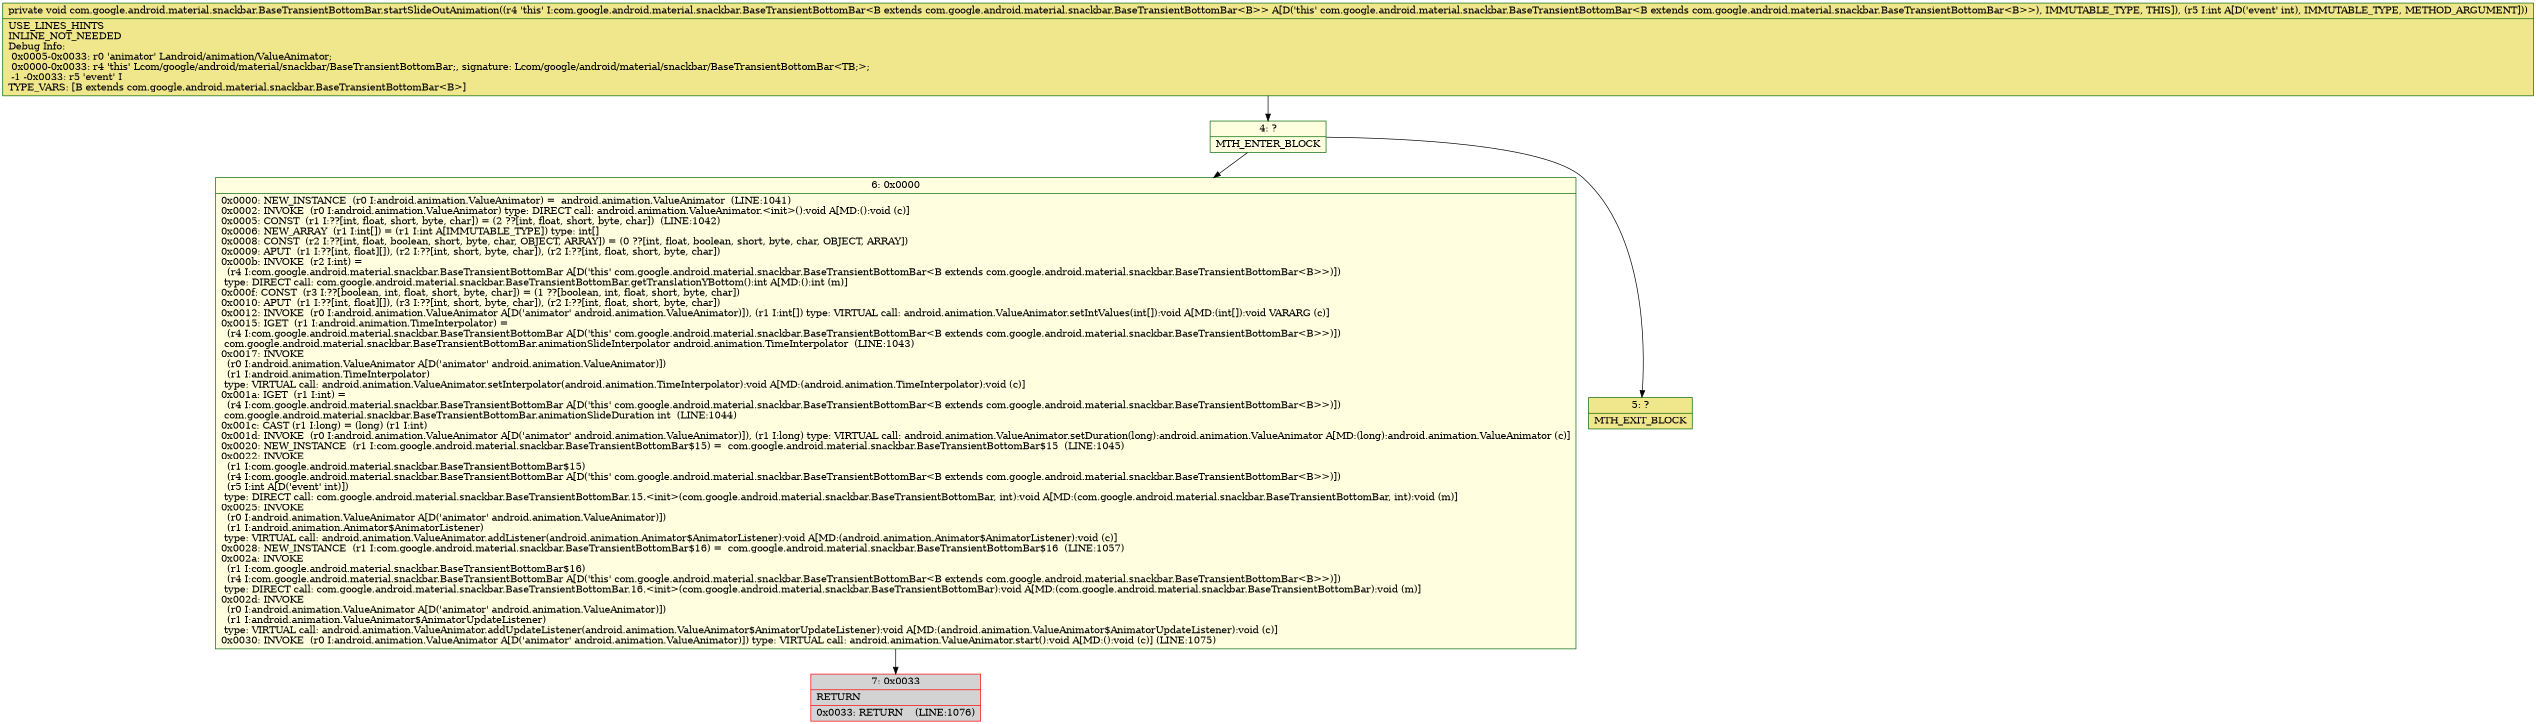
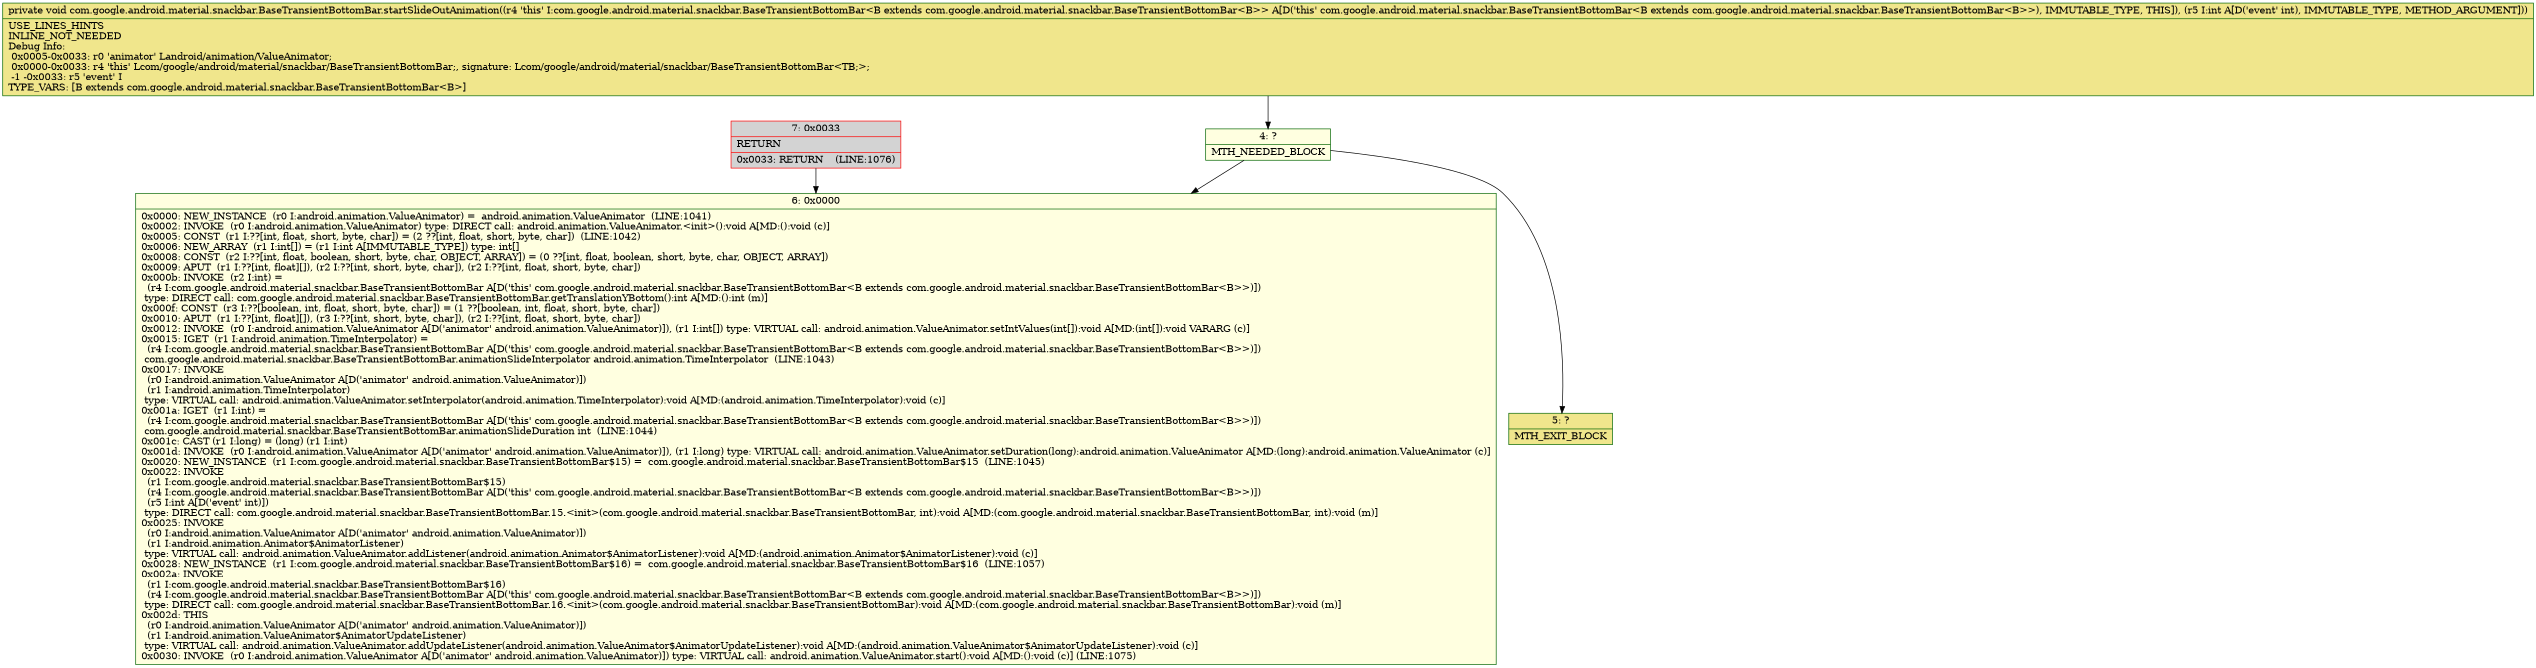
node "4: ?": text "MTH_ENTER_BLOCK" -> "MTH_NEEDED_BLOCK"
node "6: 0x0000": text "0x002d: INVOKE" -> "0x002d: THIS"
edge "6: 0x0000" -> "7: 0x0033": reversed
